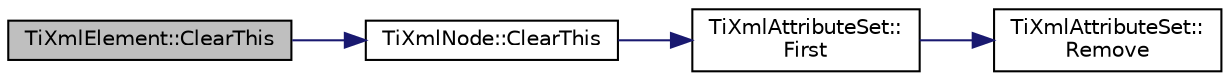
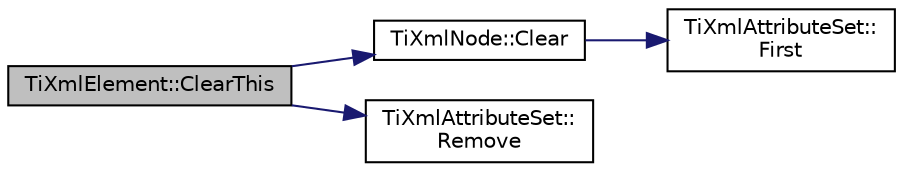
node "TiXmlNode::ClearThis": label "TiXmlNode::ClearThis" -> "TiXmlNode::Clear"
edge "TiXmlAttributeSet:: First" -> "TiXmlAttributeSet:: Remove": now "TiXmlElement::ClearThis" -> "TiXmlAttributeSet:: Remove"
